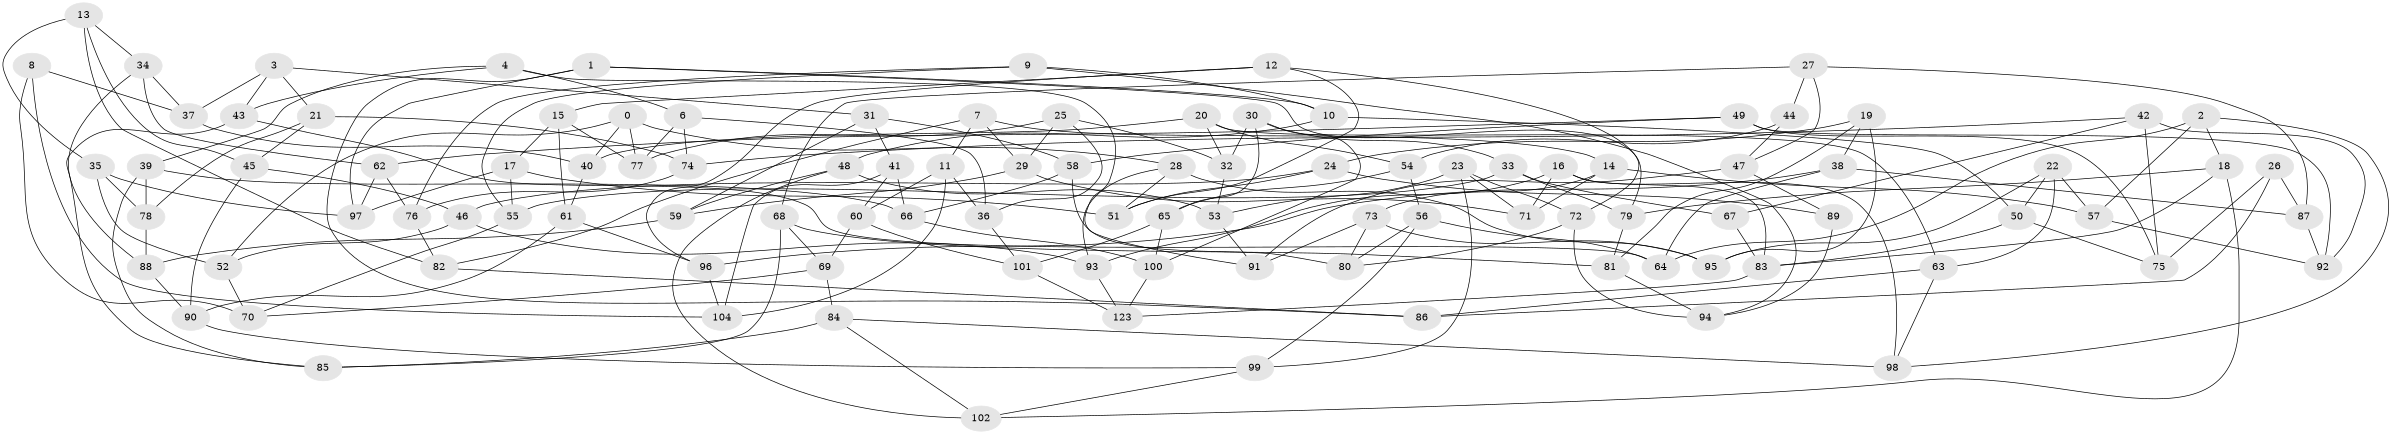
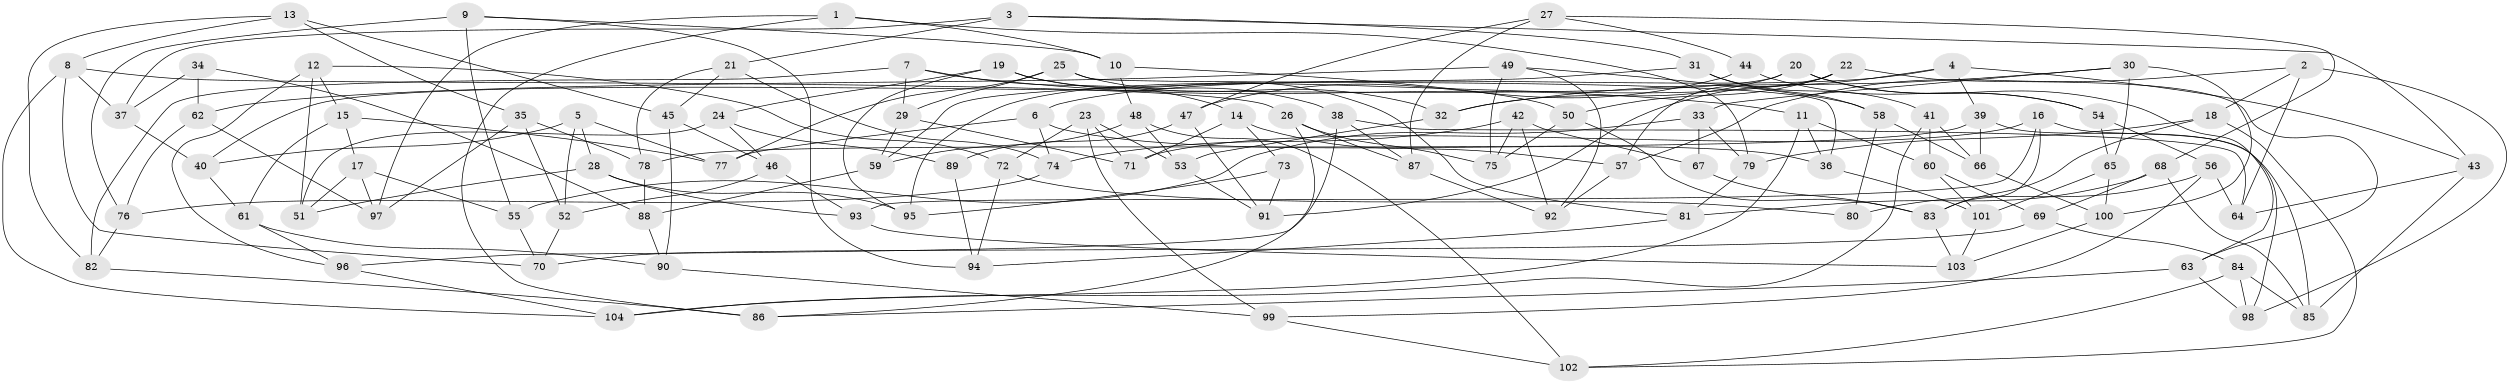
edge "13" -- "34": now "13" -- "8"
edge "8" -- "26": added
node "0": label "0" -> "5"
edge "73" -- "80": removed
node "123": label "123" -> "103"
